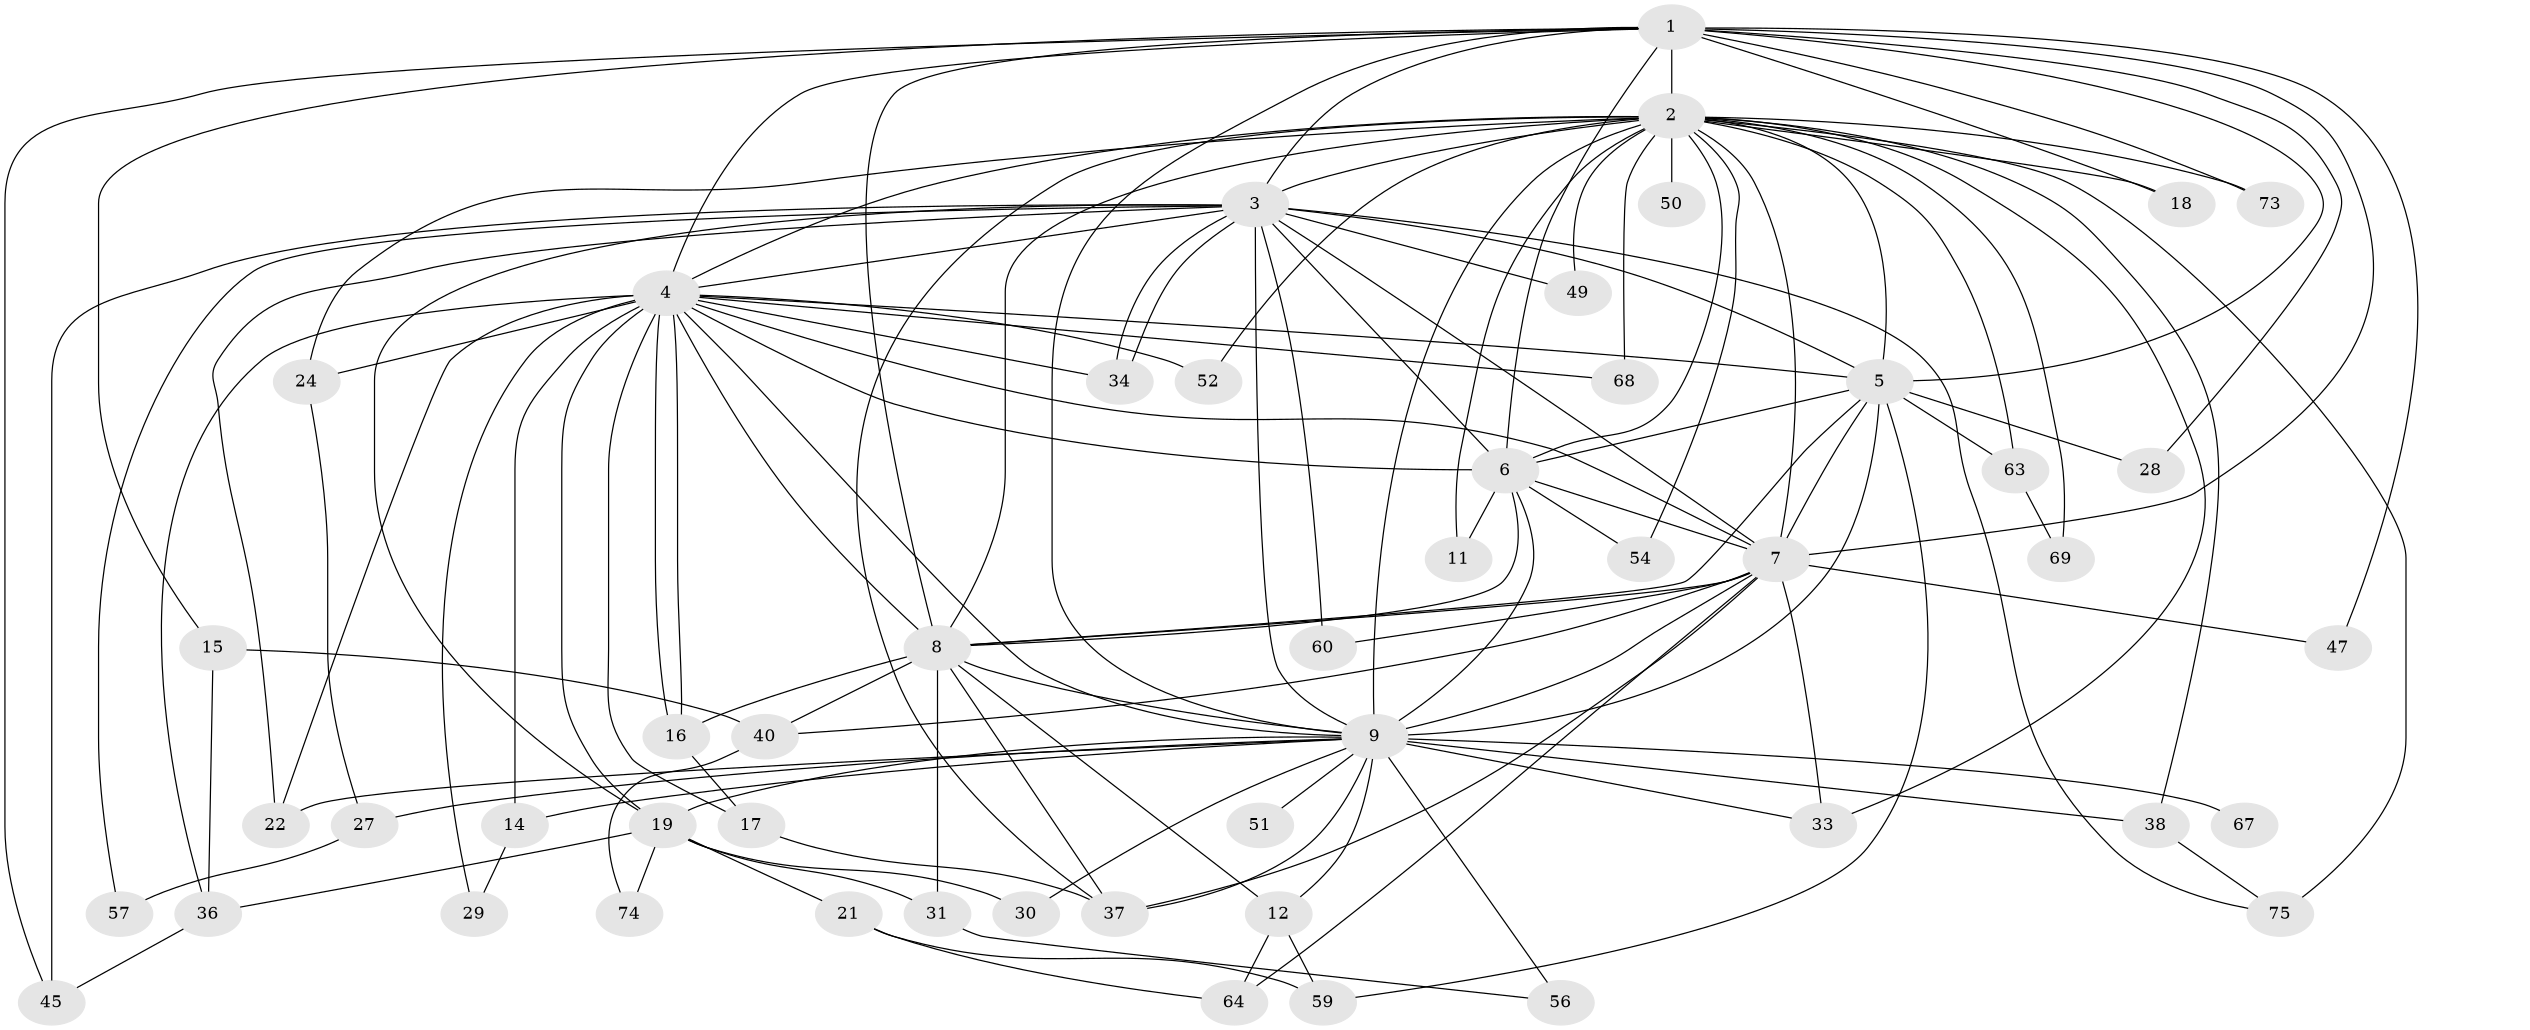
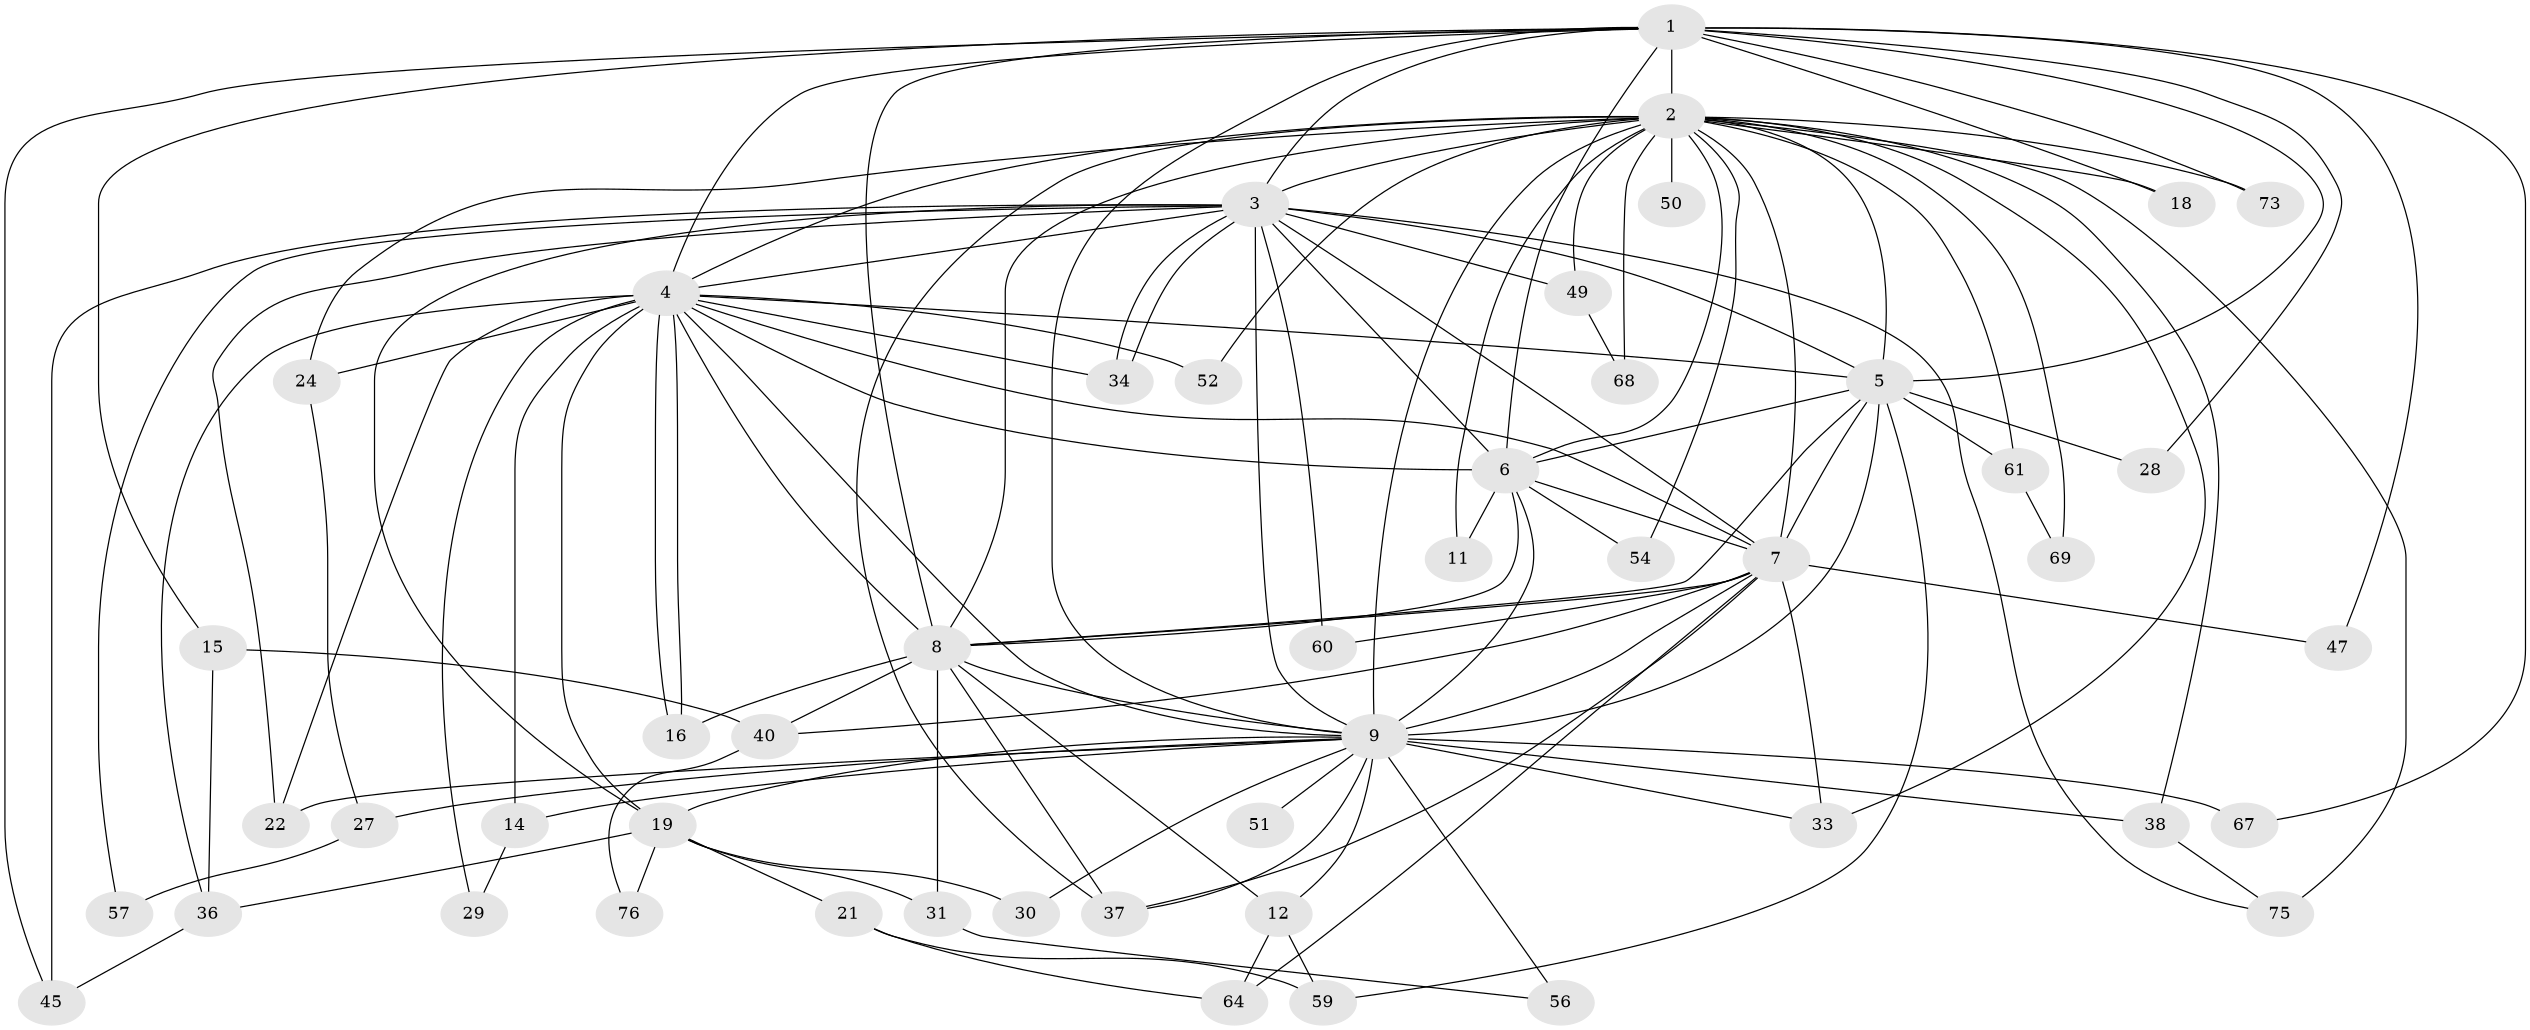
edge "1" -- "7": now "1" -- "67"
edge "4" -- "68": now "49" -- "68"
node "63": label "63" -> "61"
node "17": removed
node "74": label "74" -> "76"
